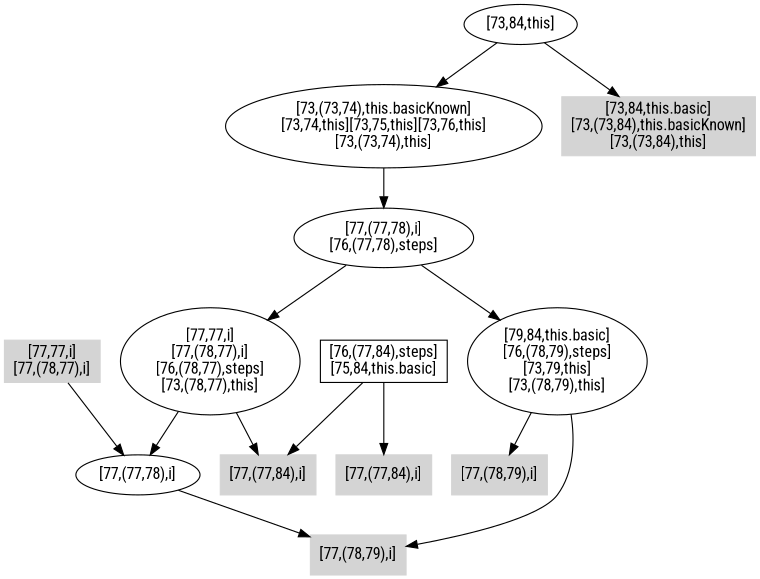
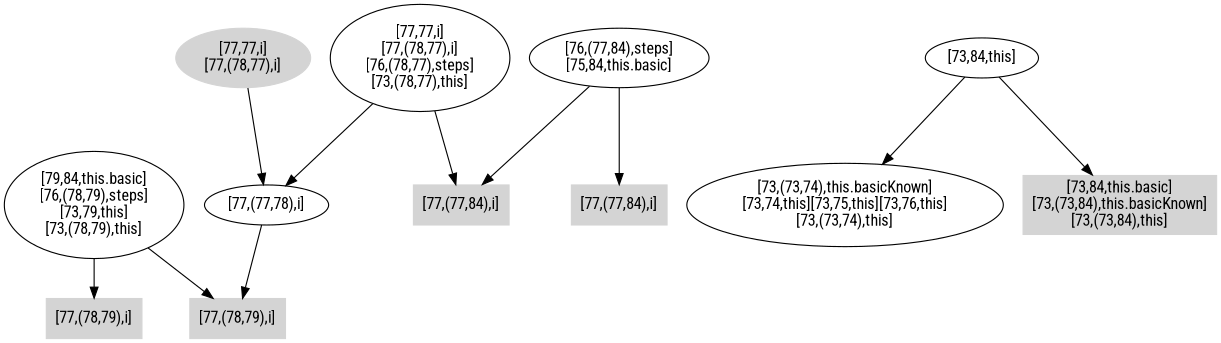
node "[77,(77,78),i] [76,(77,78),steps]": removed
node "[77,77,i] [77,(78,77),i]": shape box -> ellipse
node "[76,(77,84),steps] [75,84,this.basic]": shape box -> ellipse
